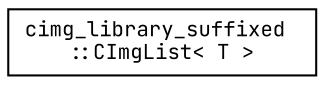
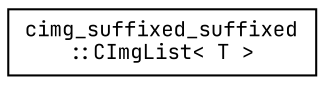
node "cimg_library_suffixed ::CImgList< T >": label "cimg_library_suffixed ::CImgList< T >" -> "cimg_suffixed_suffixed ::CImgList< T >"
